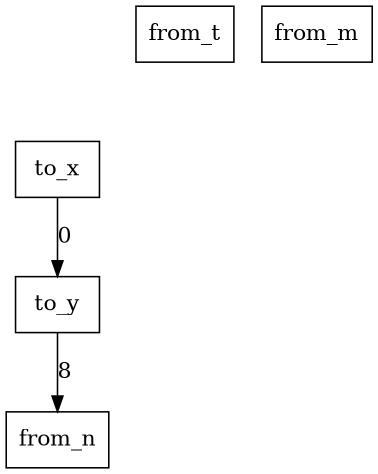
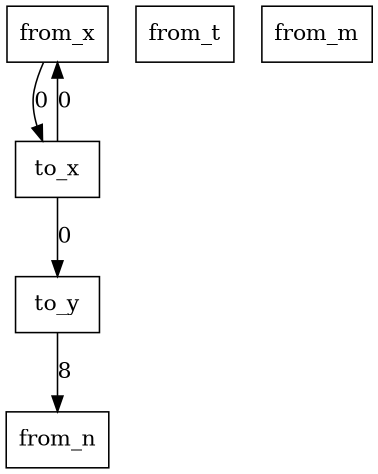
node "from_x": added
